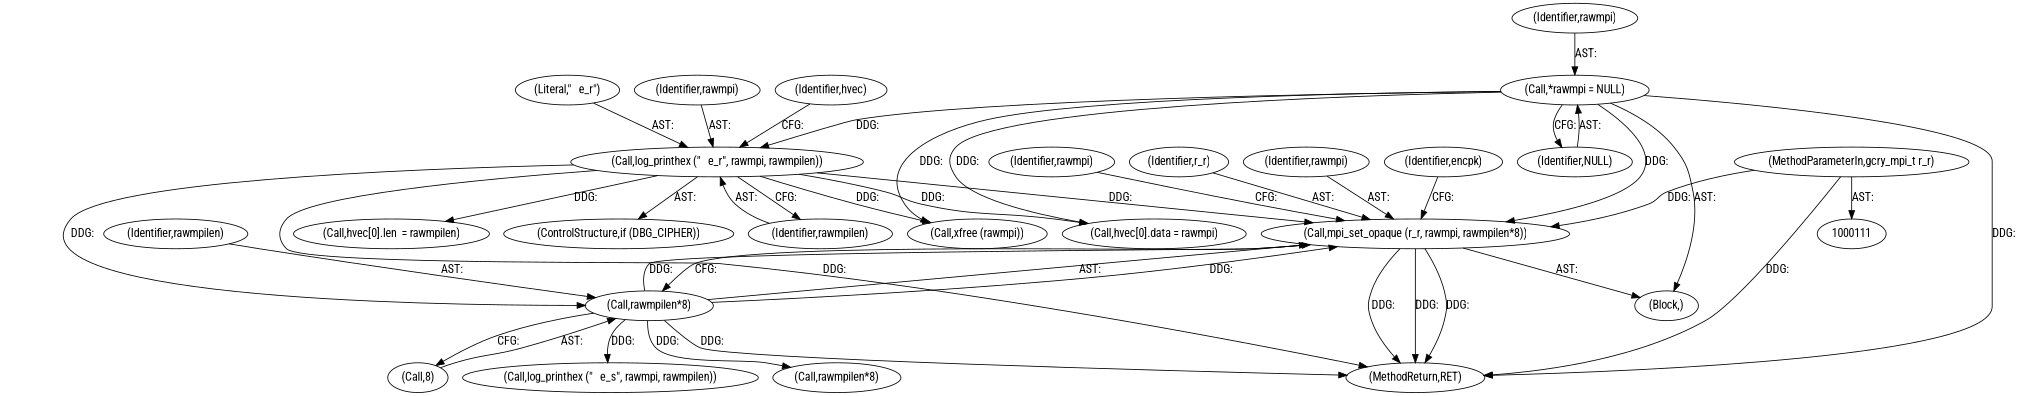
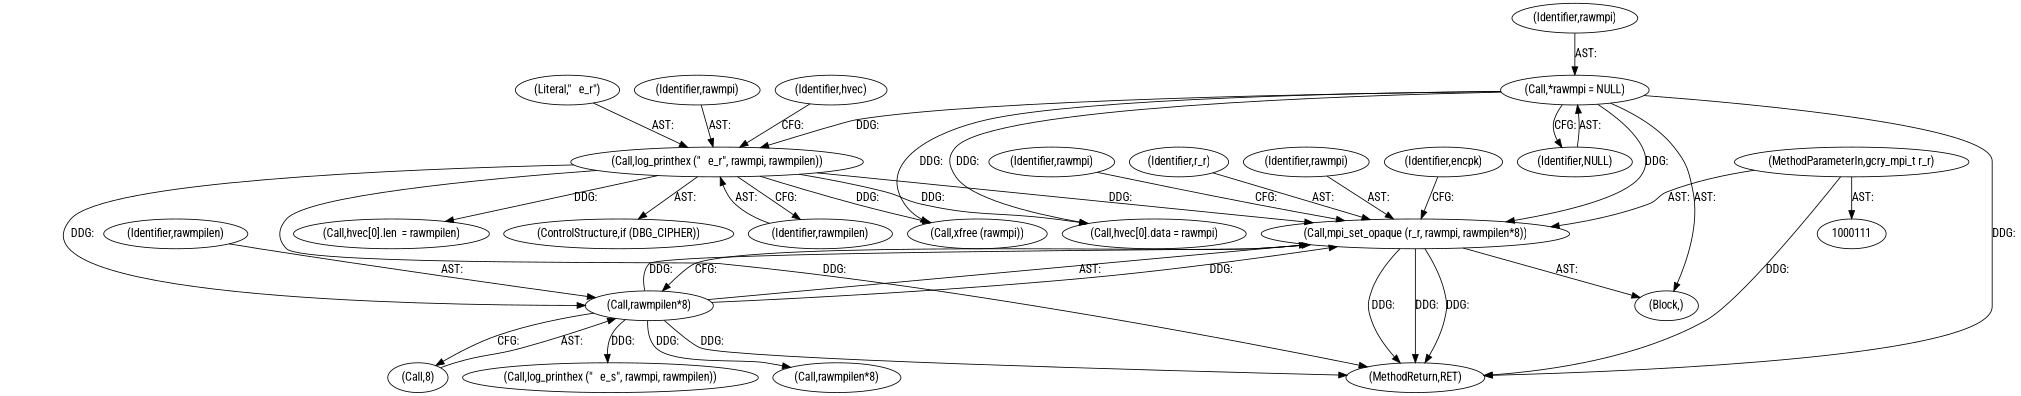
edge "(MethodParameterIn,gcry_mpi_t r_r)" -> "(Call,mpi_set_opaque (r_r, rawmpi, rawmpilen*8))": label "DDG: " -> "AST: "
